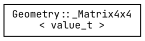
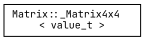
node "Geometry::_Matrix4x4 < value_t >": label "Geometry::_Matrix4x4 < value_t >" -> "Matrix::_Matrix4x4 < value_t >"
